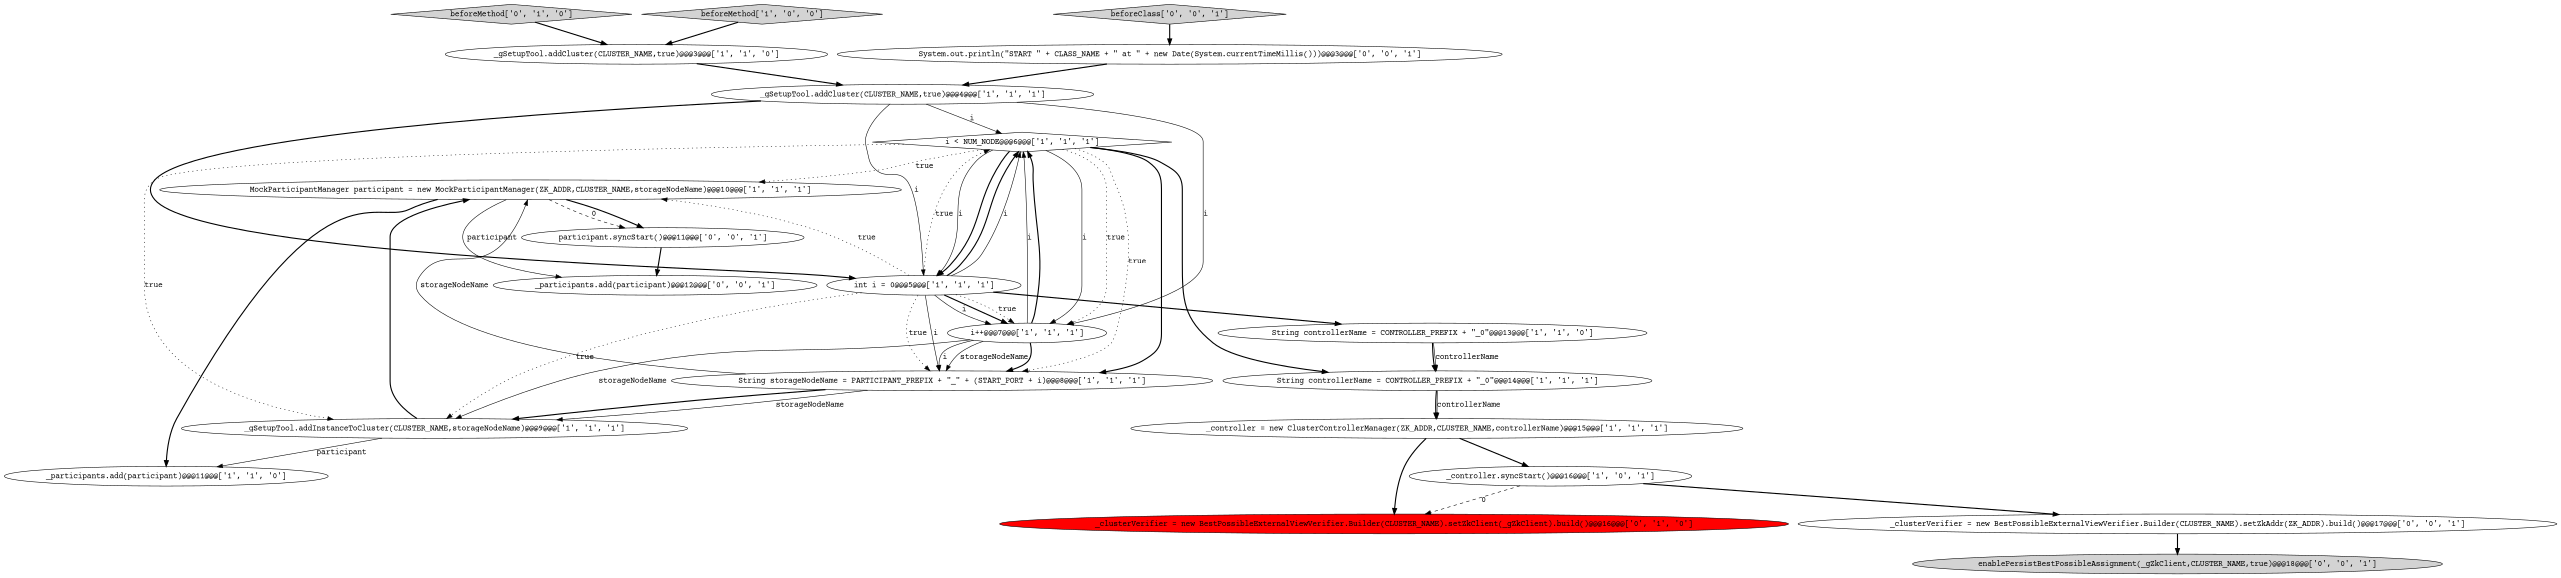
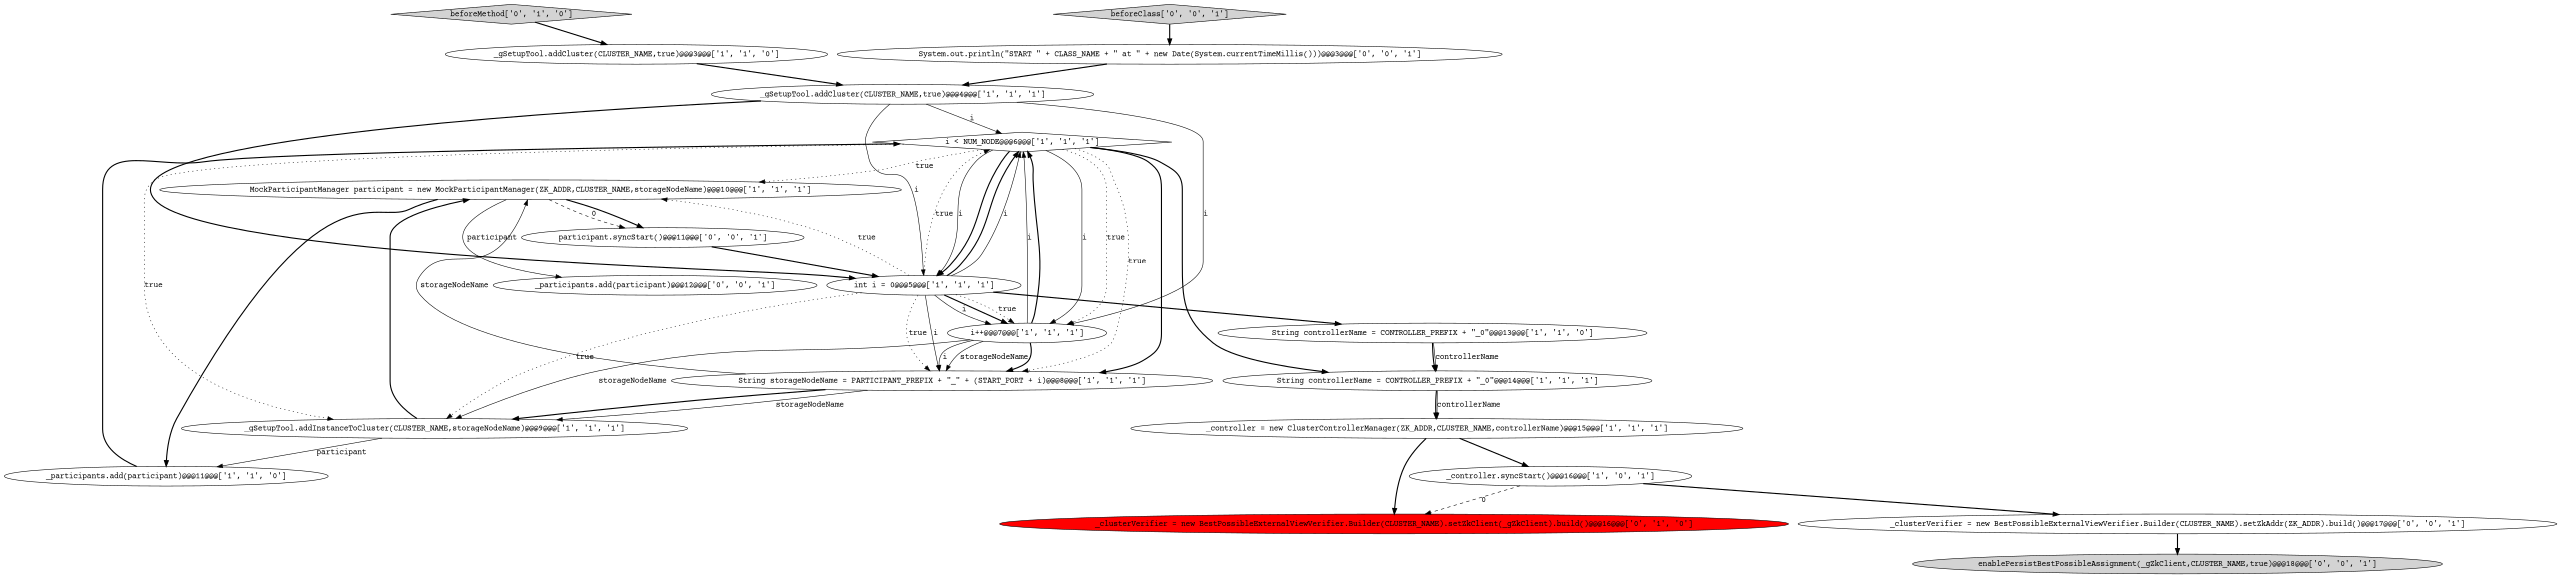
node "beforeMethod['1', '0', '0']": removed
edge "_participants.add(participant)@@@11@@@['1', '1', '0']" -> "i < NUM_NODE@@@6@@@['1', '1', '1']": added
edge "participant.syncStart()@@@11@@@['0', '0', '1']" -> "_participants.add(participant)@@@12@@@['0', '0', '1']": now "participant.syncStart()@@@11@@@['0', '0', '1']" -> "int i = 0@@@5@@@['1', '1', '1']"
